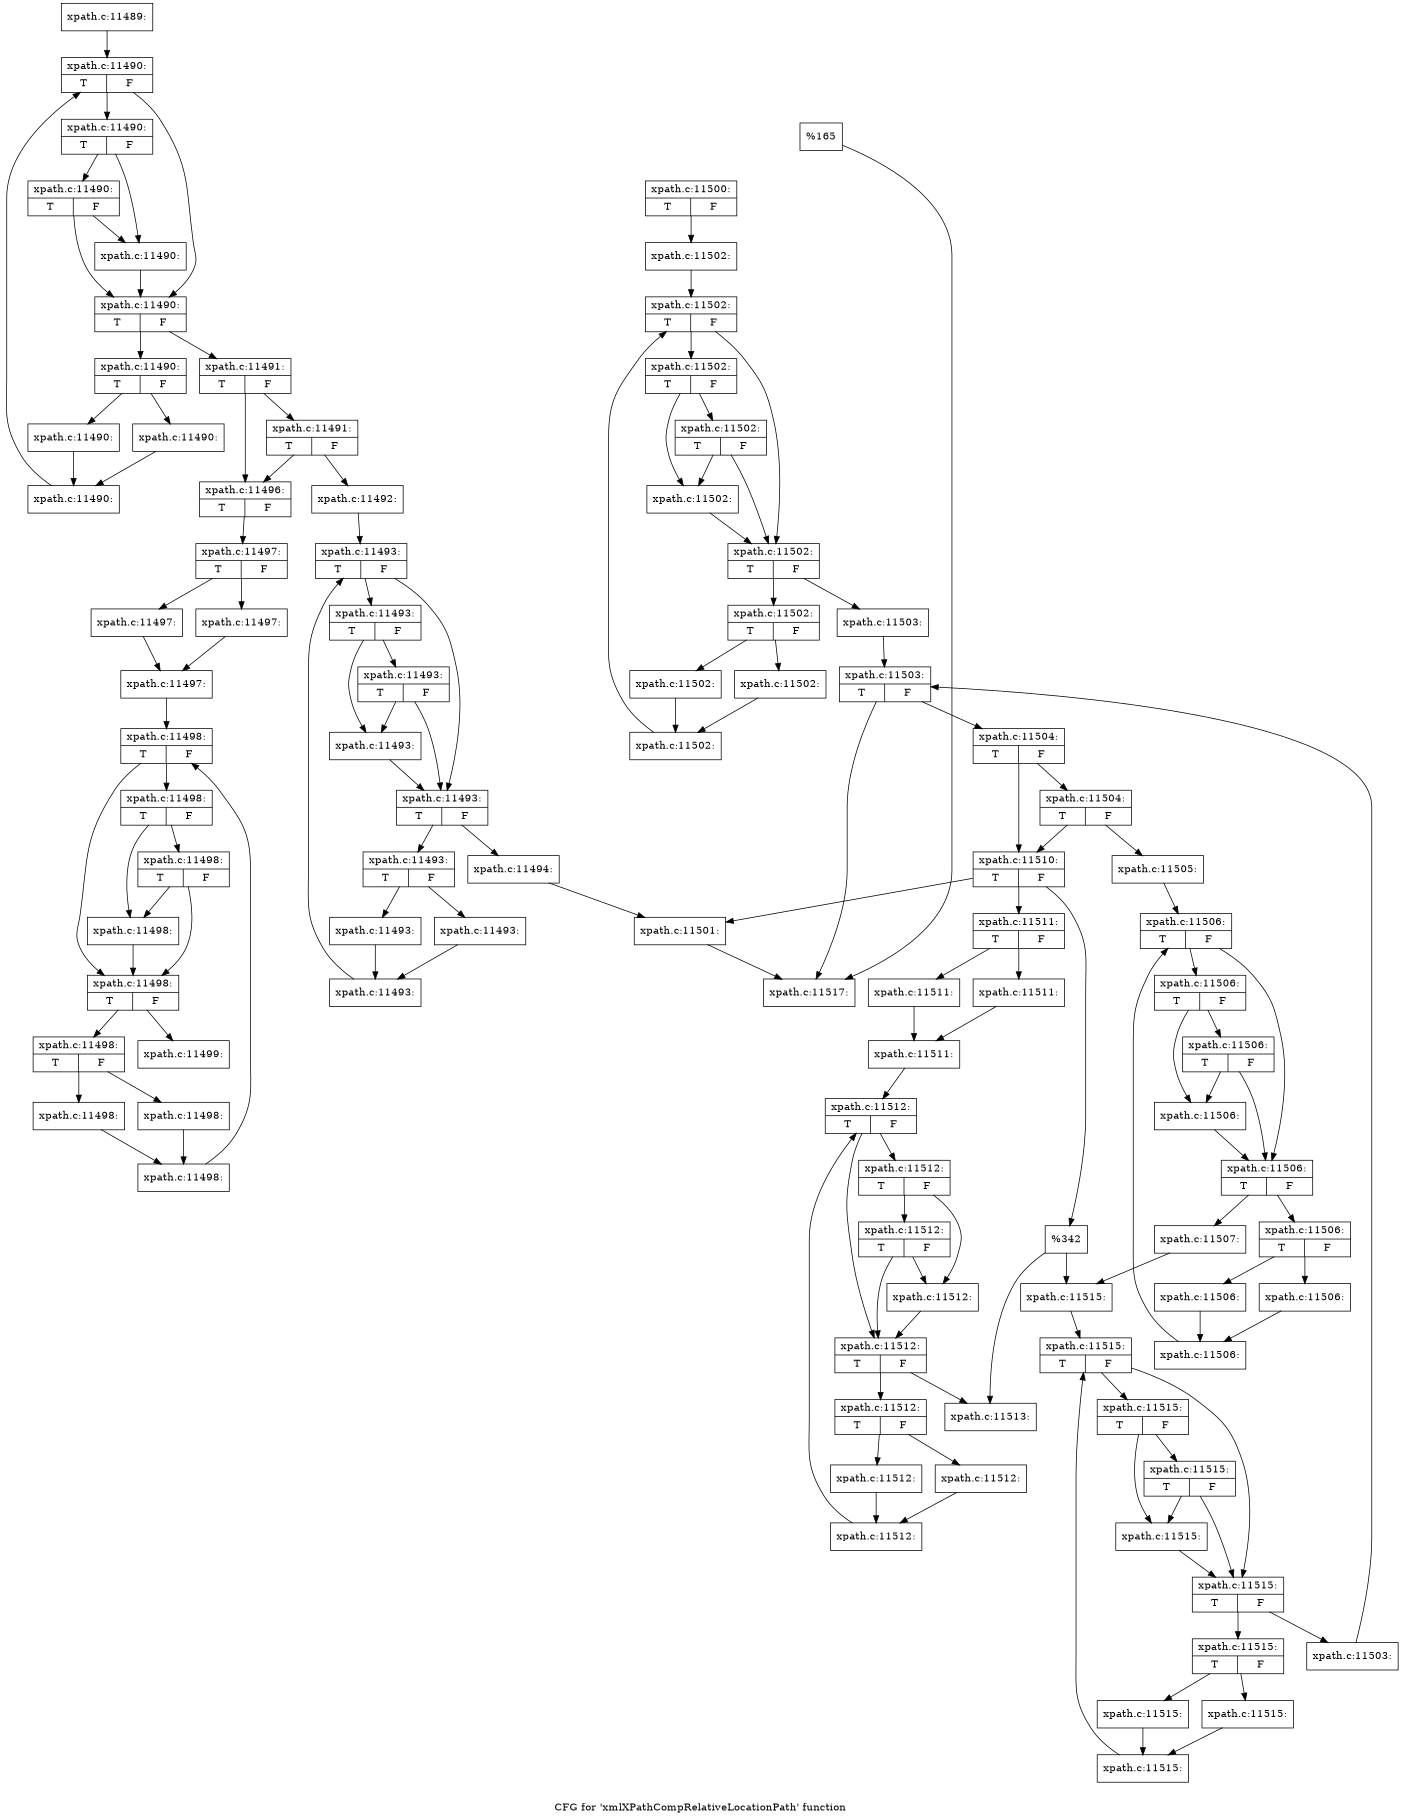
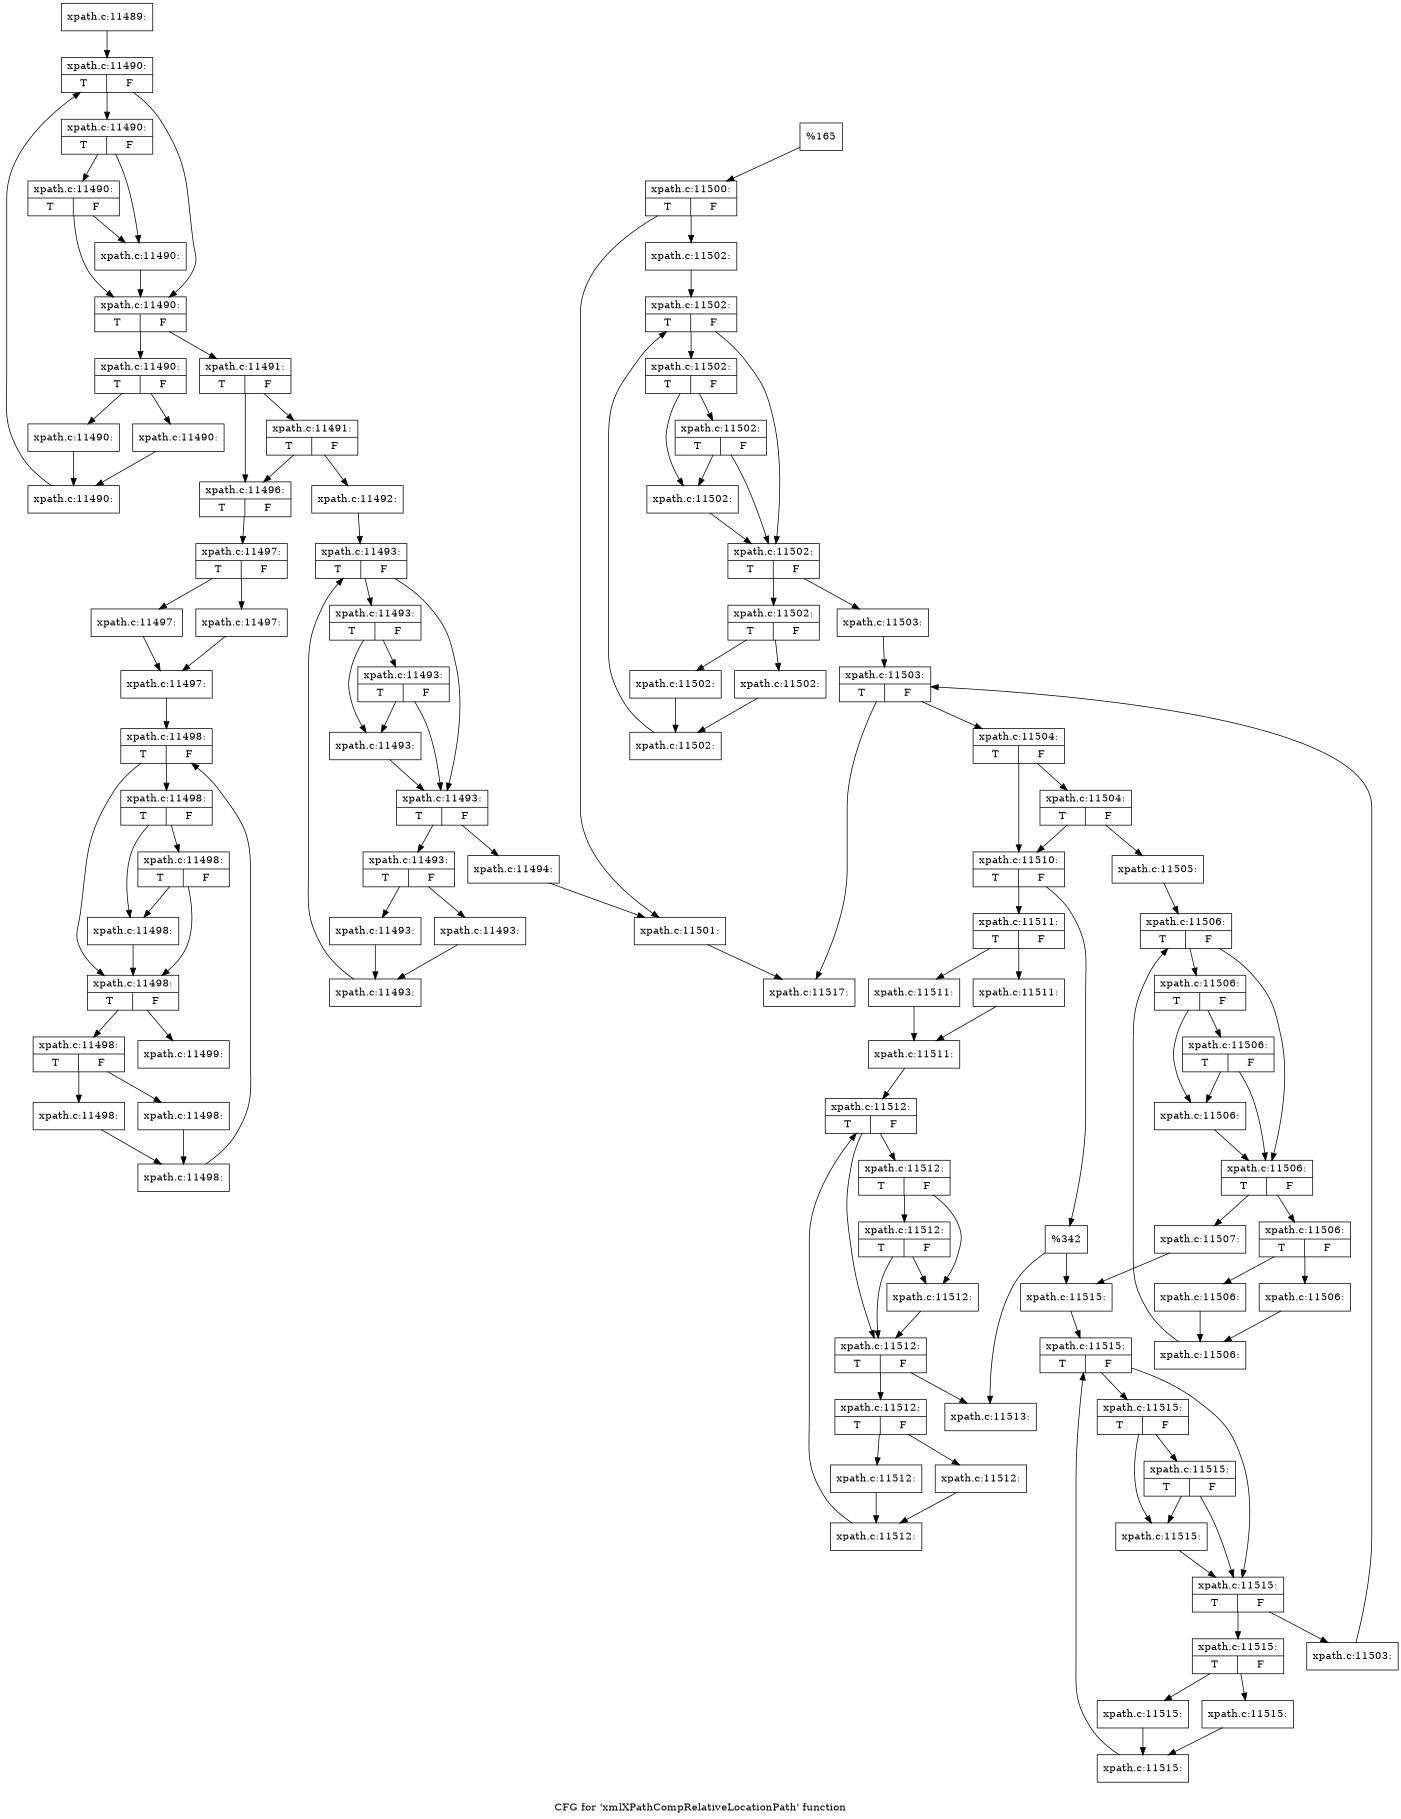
edge "%165" -> "xpath.c:11517:": now "%165" -> "xpath.c:11500:"
edge "xpath.c:11510:" -> "xpath.c:11501:": now "xpath.c:11500:" -> "xpath.c:11501:"
